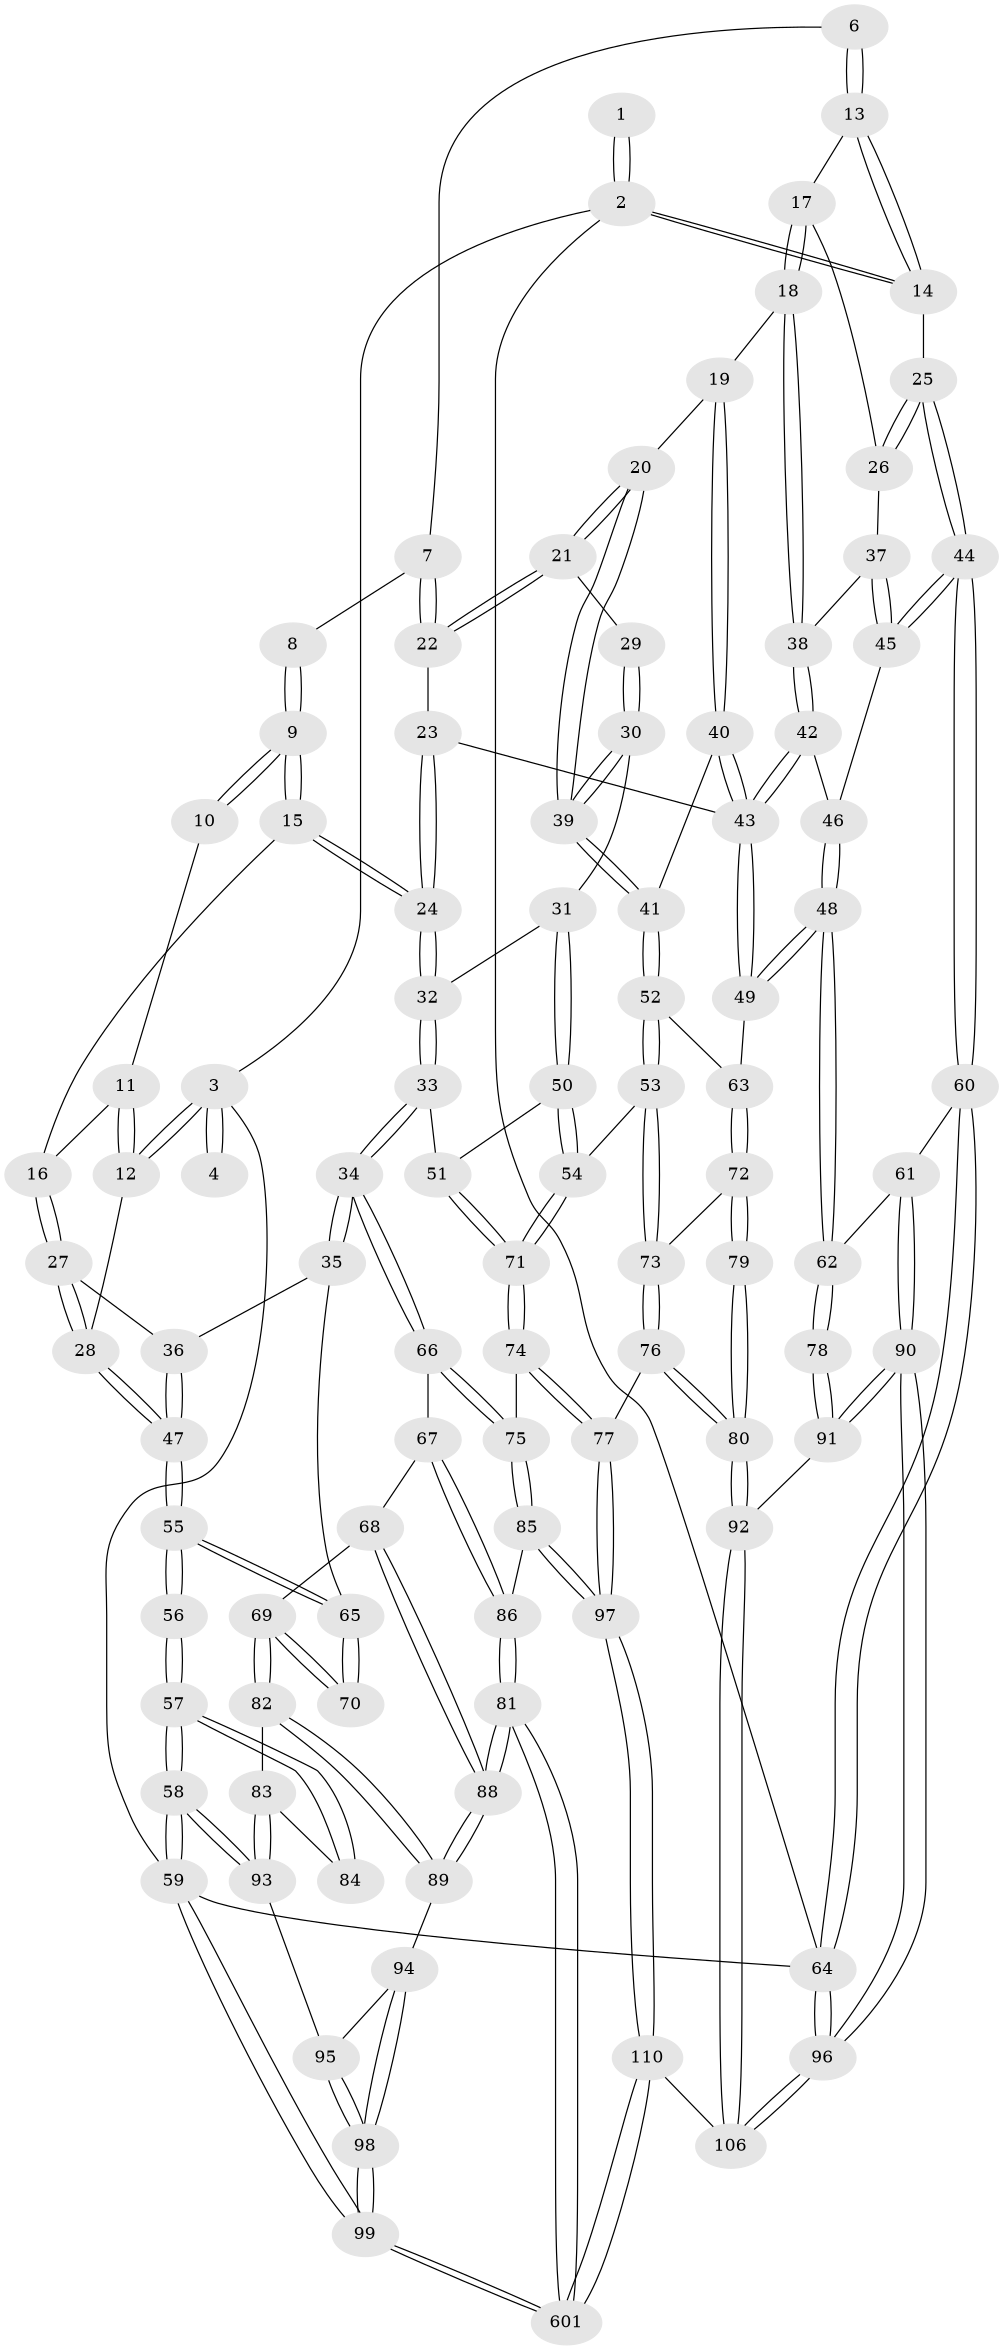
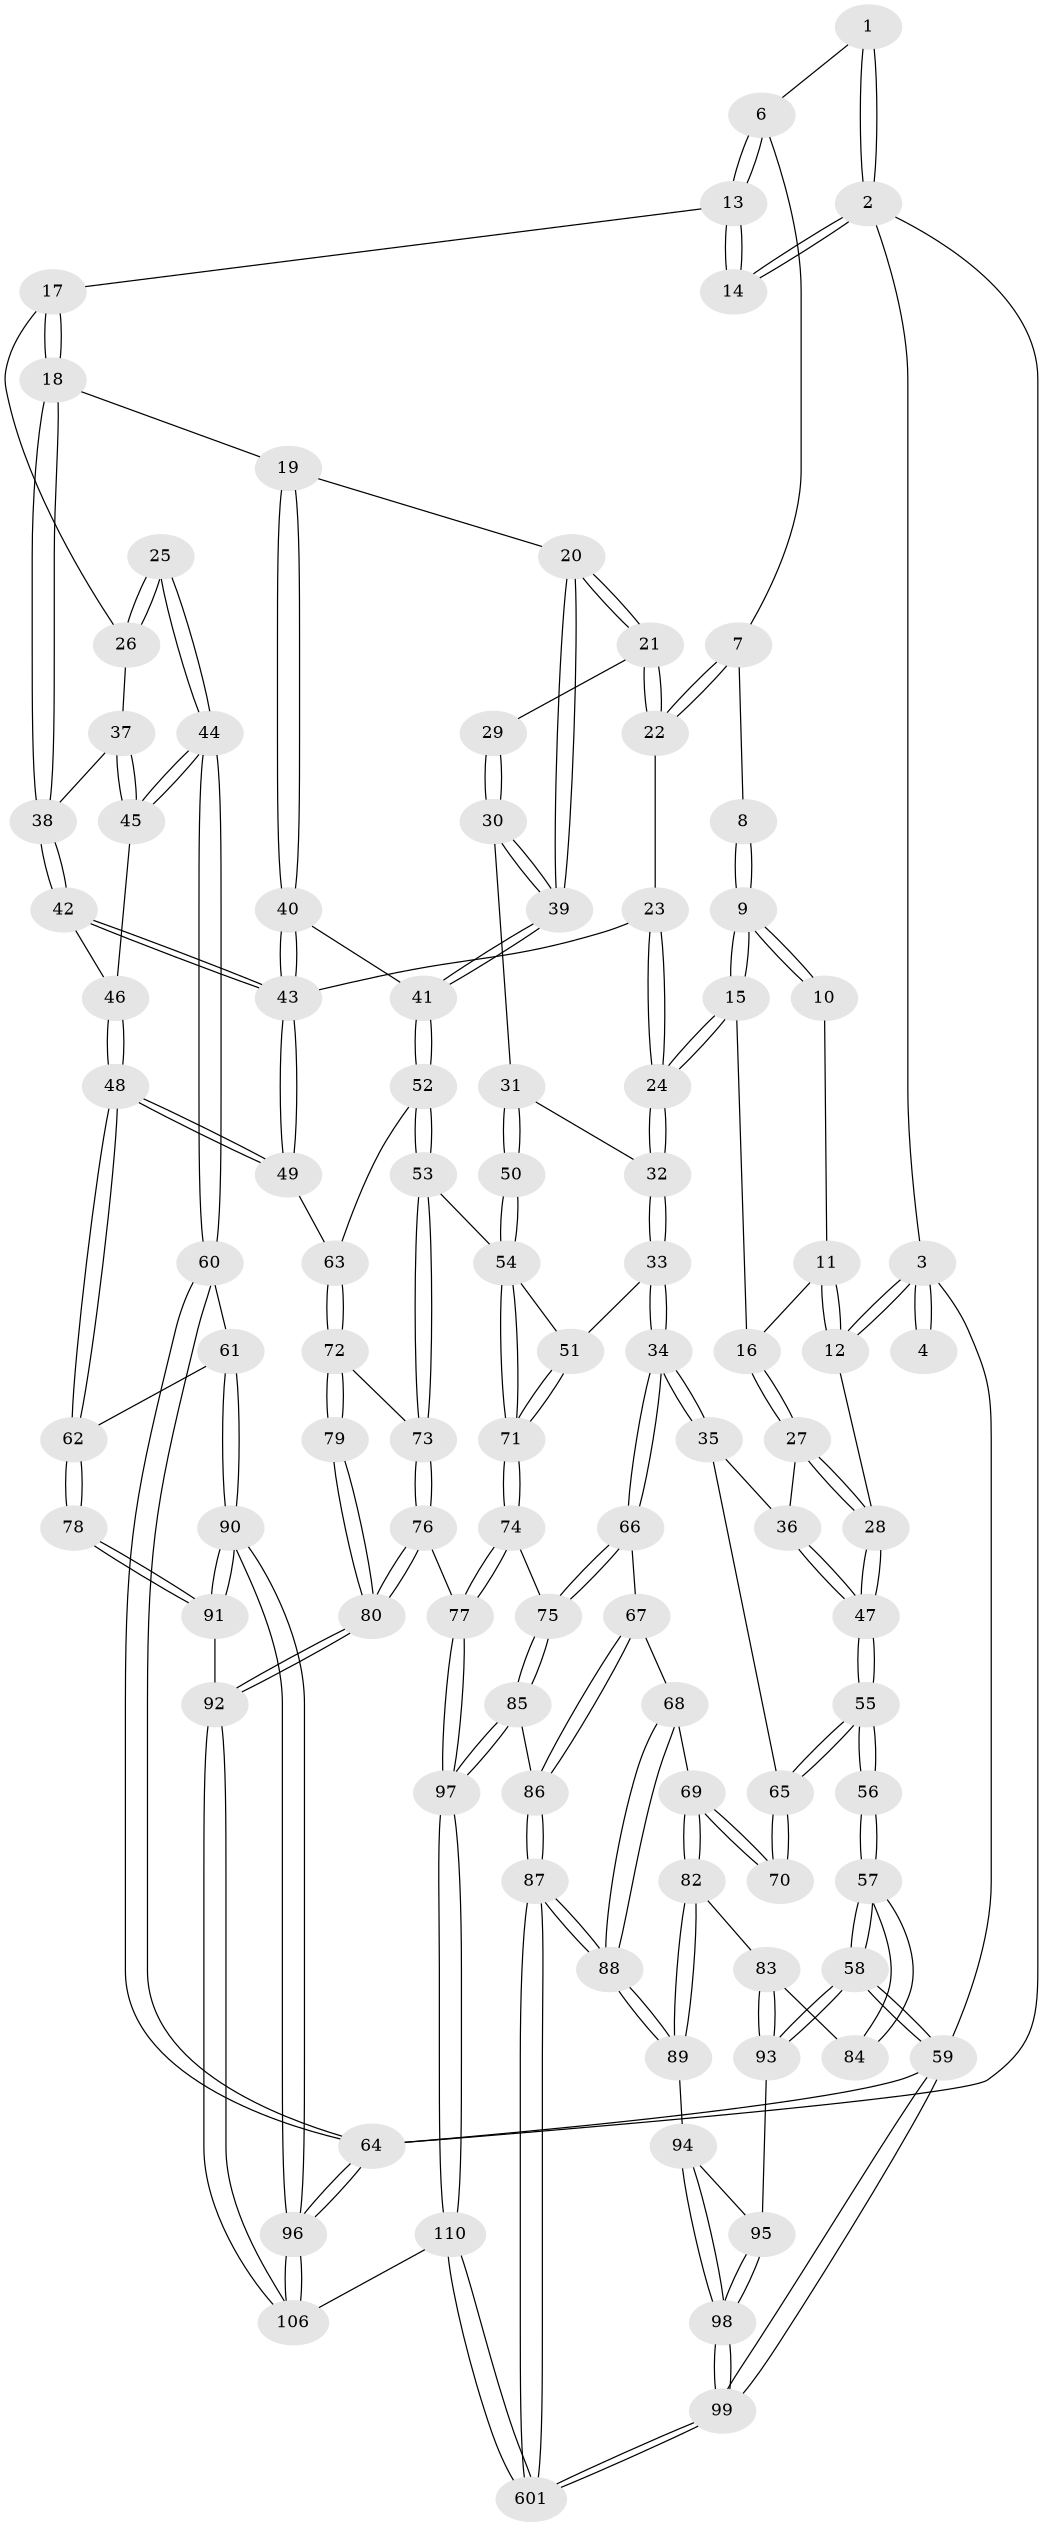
edge "1" -- "6": added
edge "14" -- "25": removed
edge "50" -- "51": now "54" -- "51"
node "81": label "81" -> "87"
